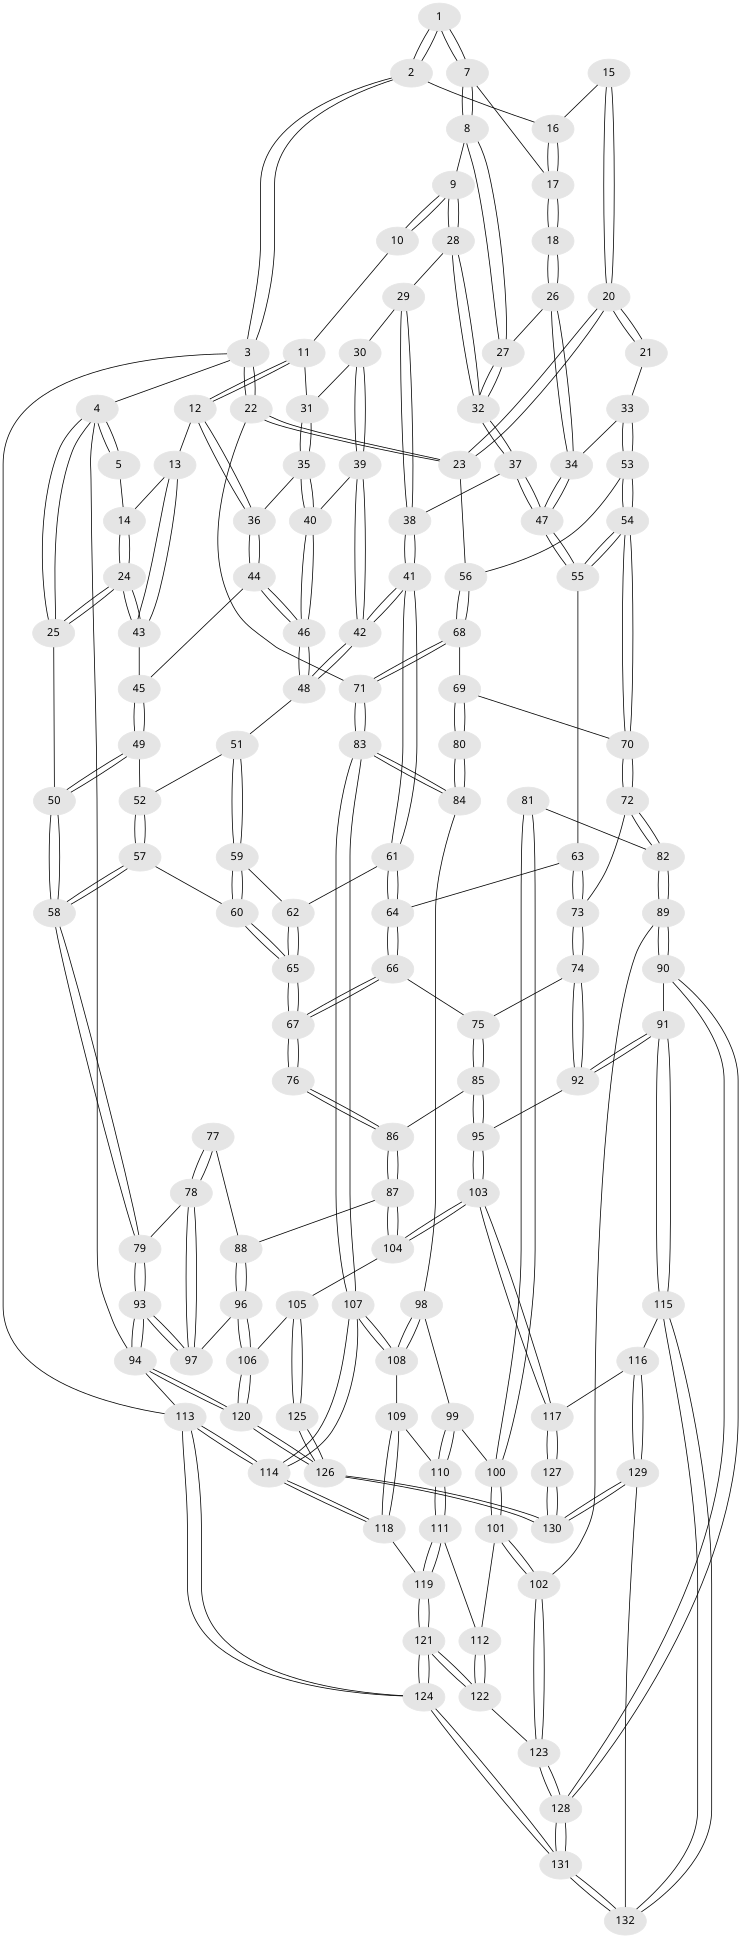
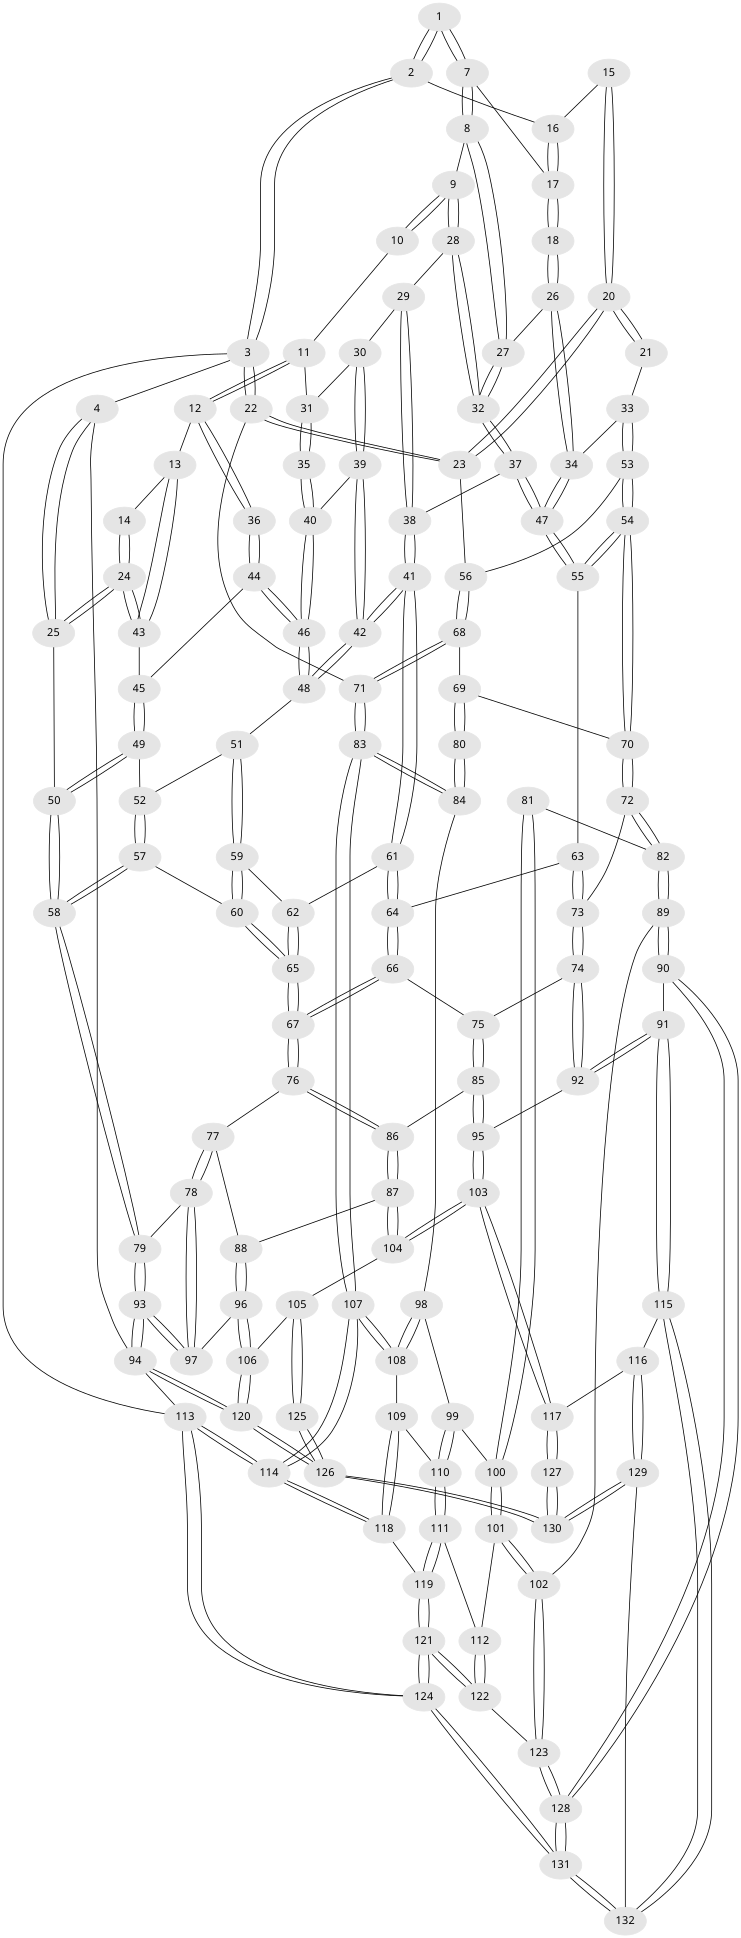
node "5": removed
edge "35" -- "36": removed
edge "76" -- "77": added
